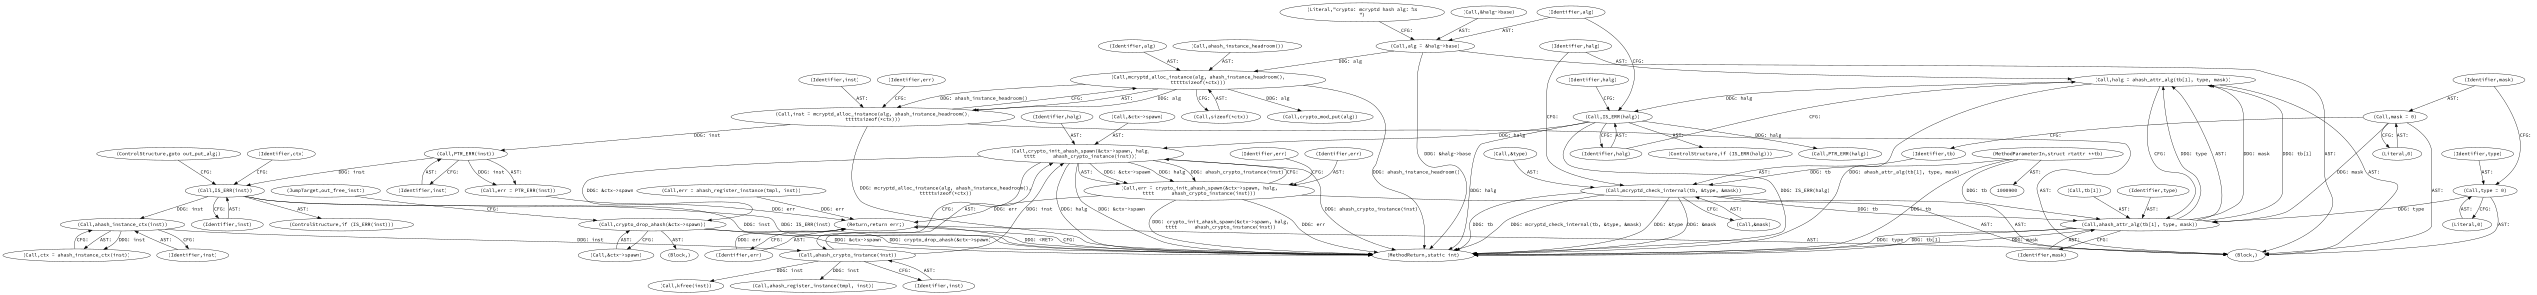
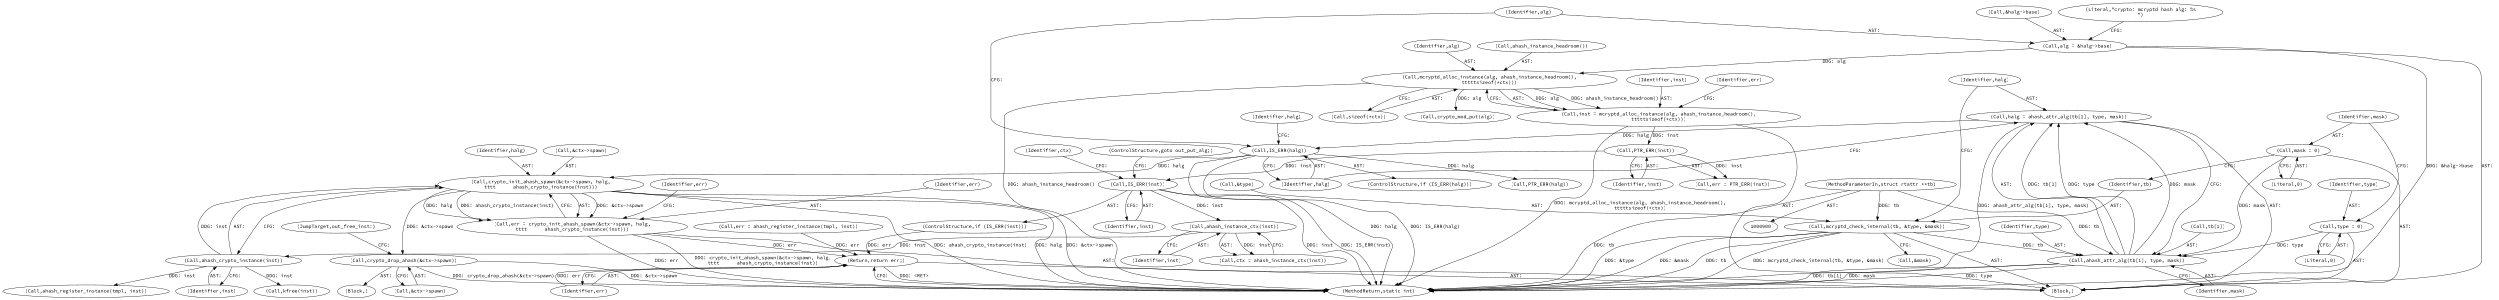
edge "(Call,err = PTR_ERR(inst))" -> "(Return,return err;)": now "(ControlStructure,if (IS_ERR(inst)))" -> "(Return,return err;)"
edge "(Call,&mask)" -> "(Call,mcryptd_check_internal(tb, &type, &mask))": removed, label "AST:"
